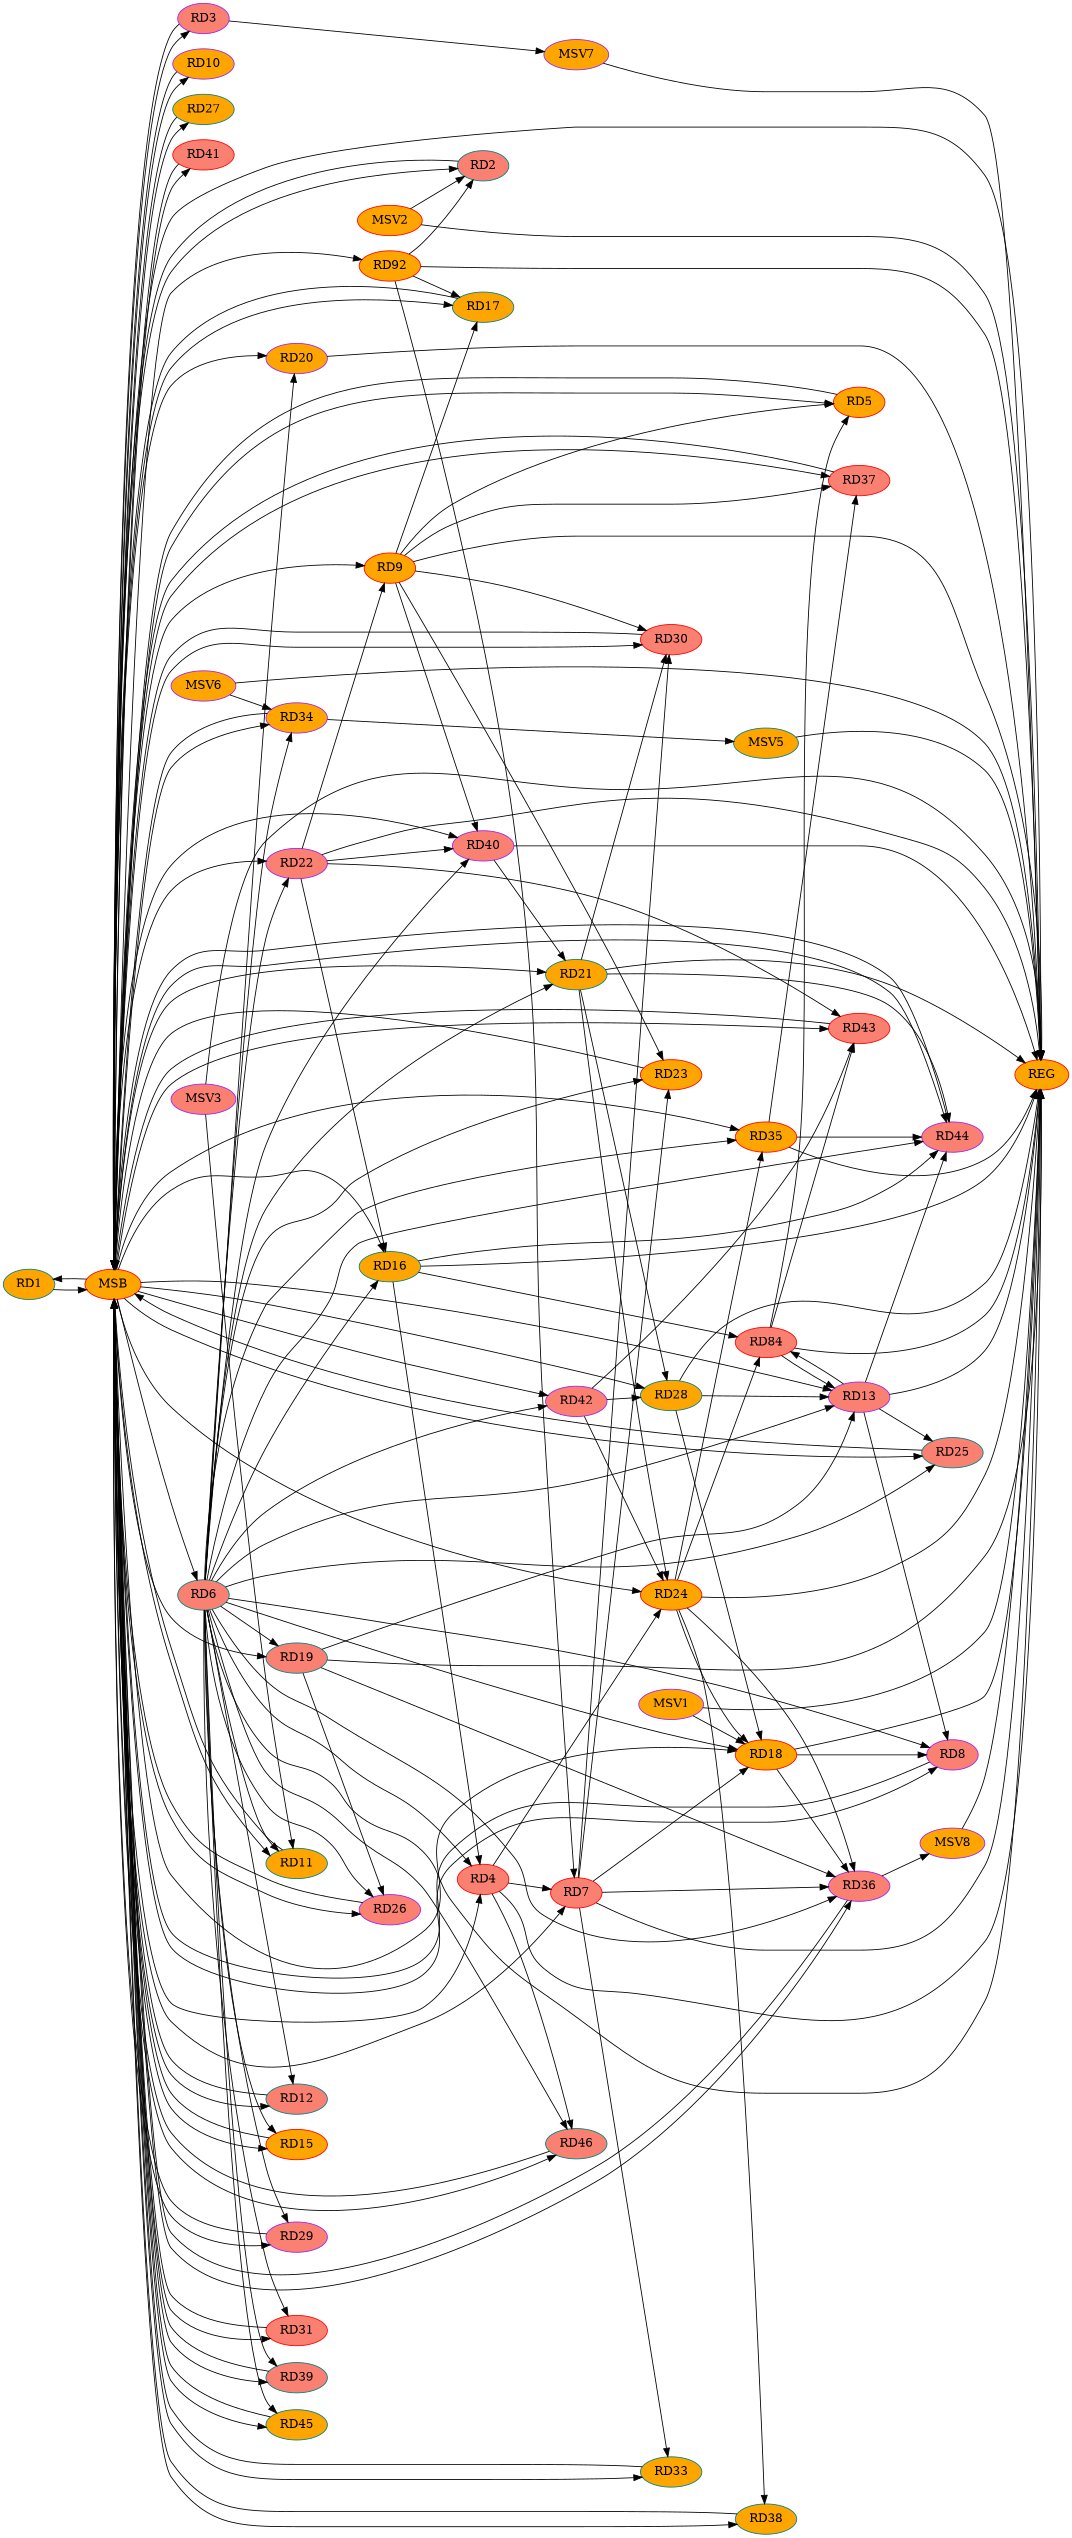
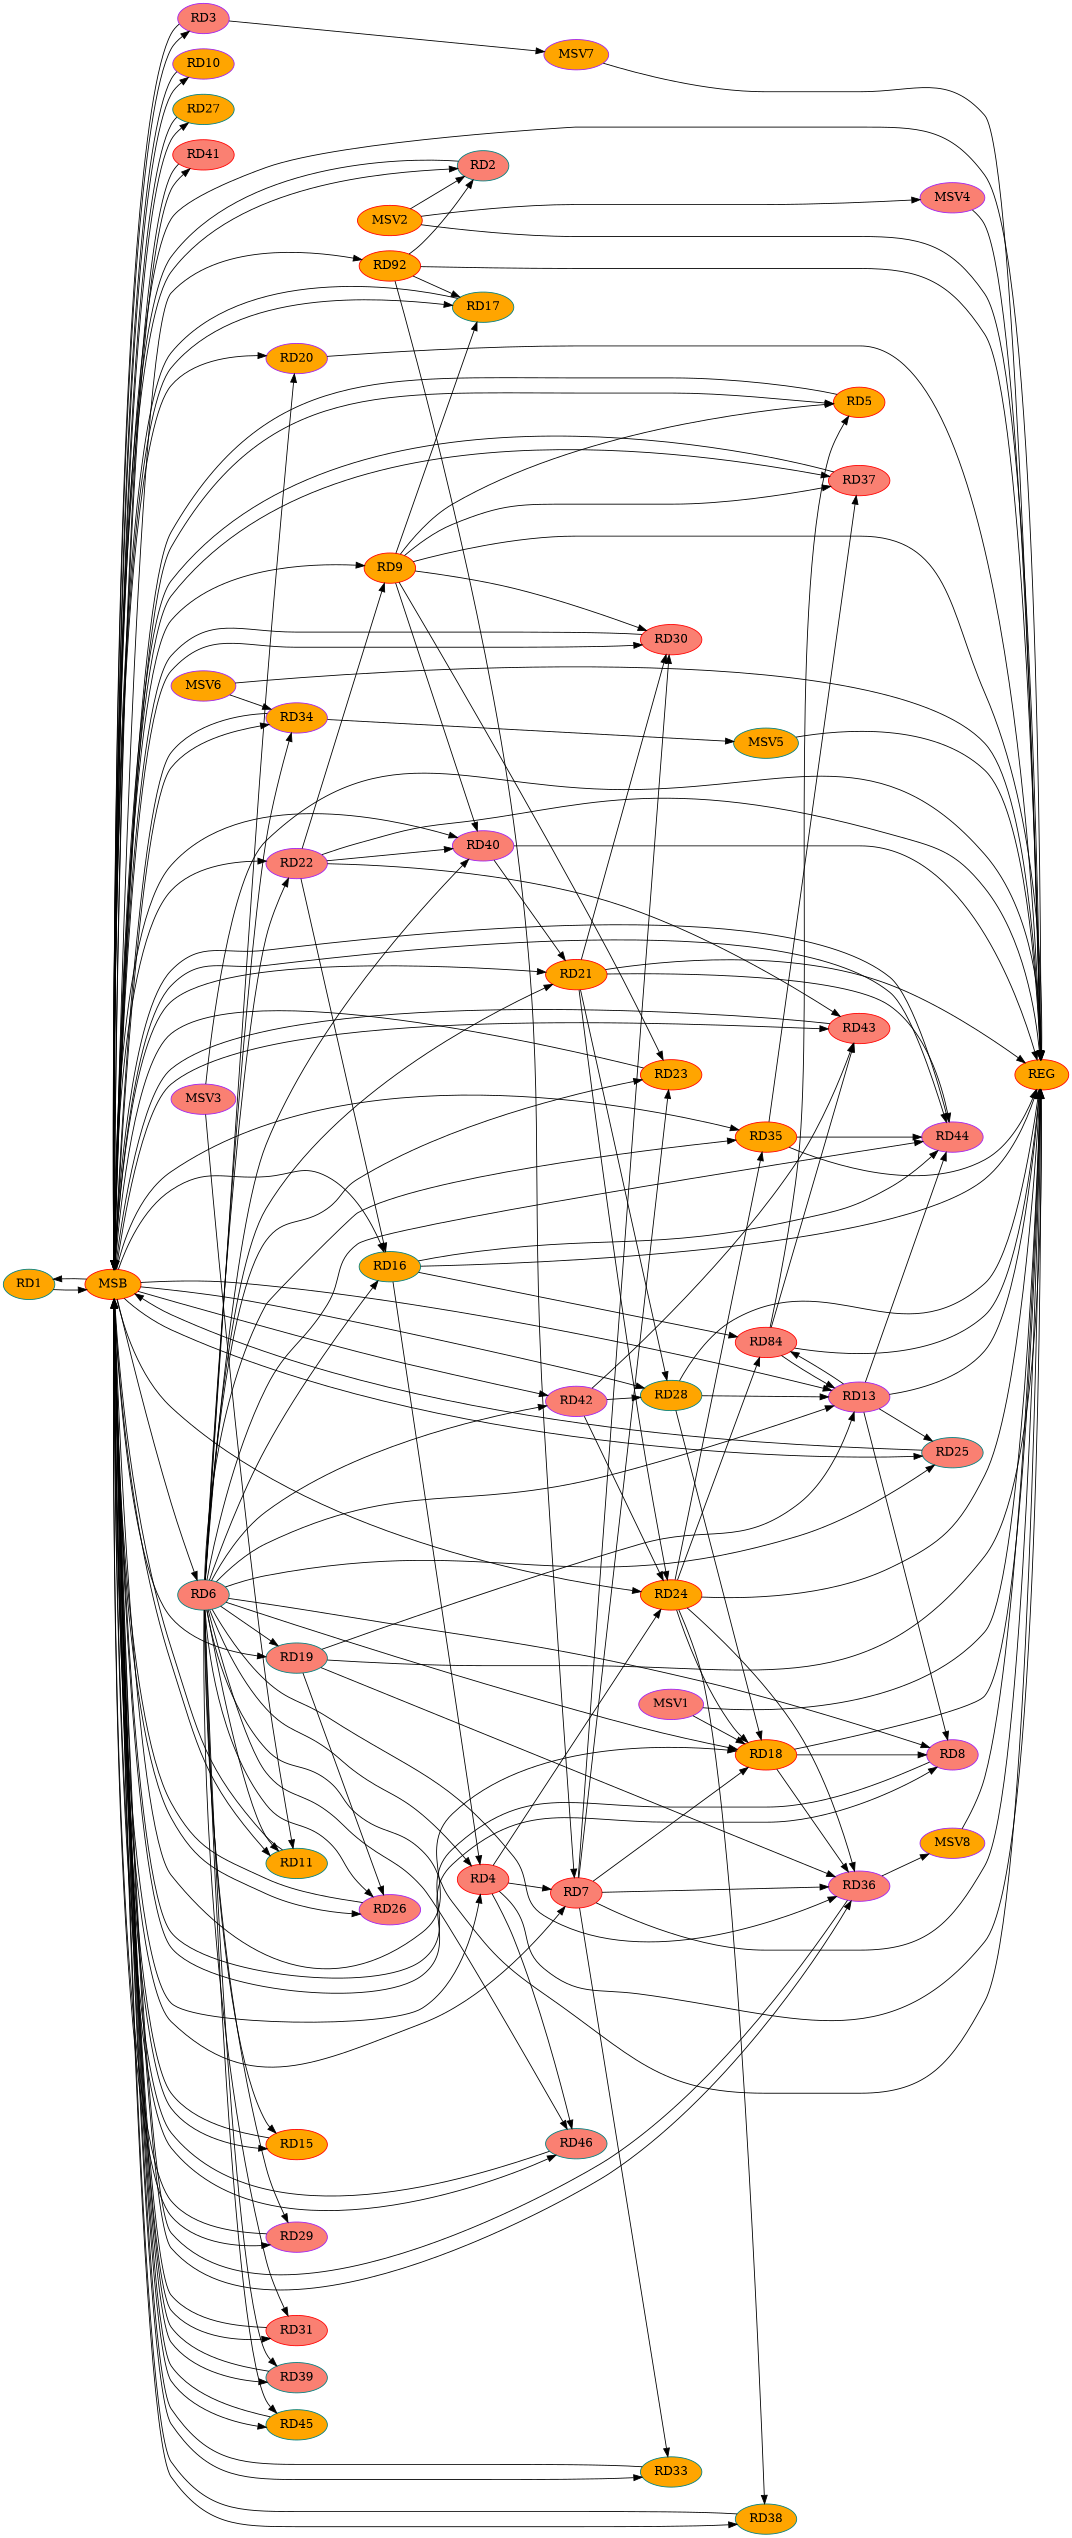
node "MSV4": added
node "RD21": color teal -> red
node "MSV1": fillcolor orange -> salmon
node "RD12": removed
